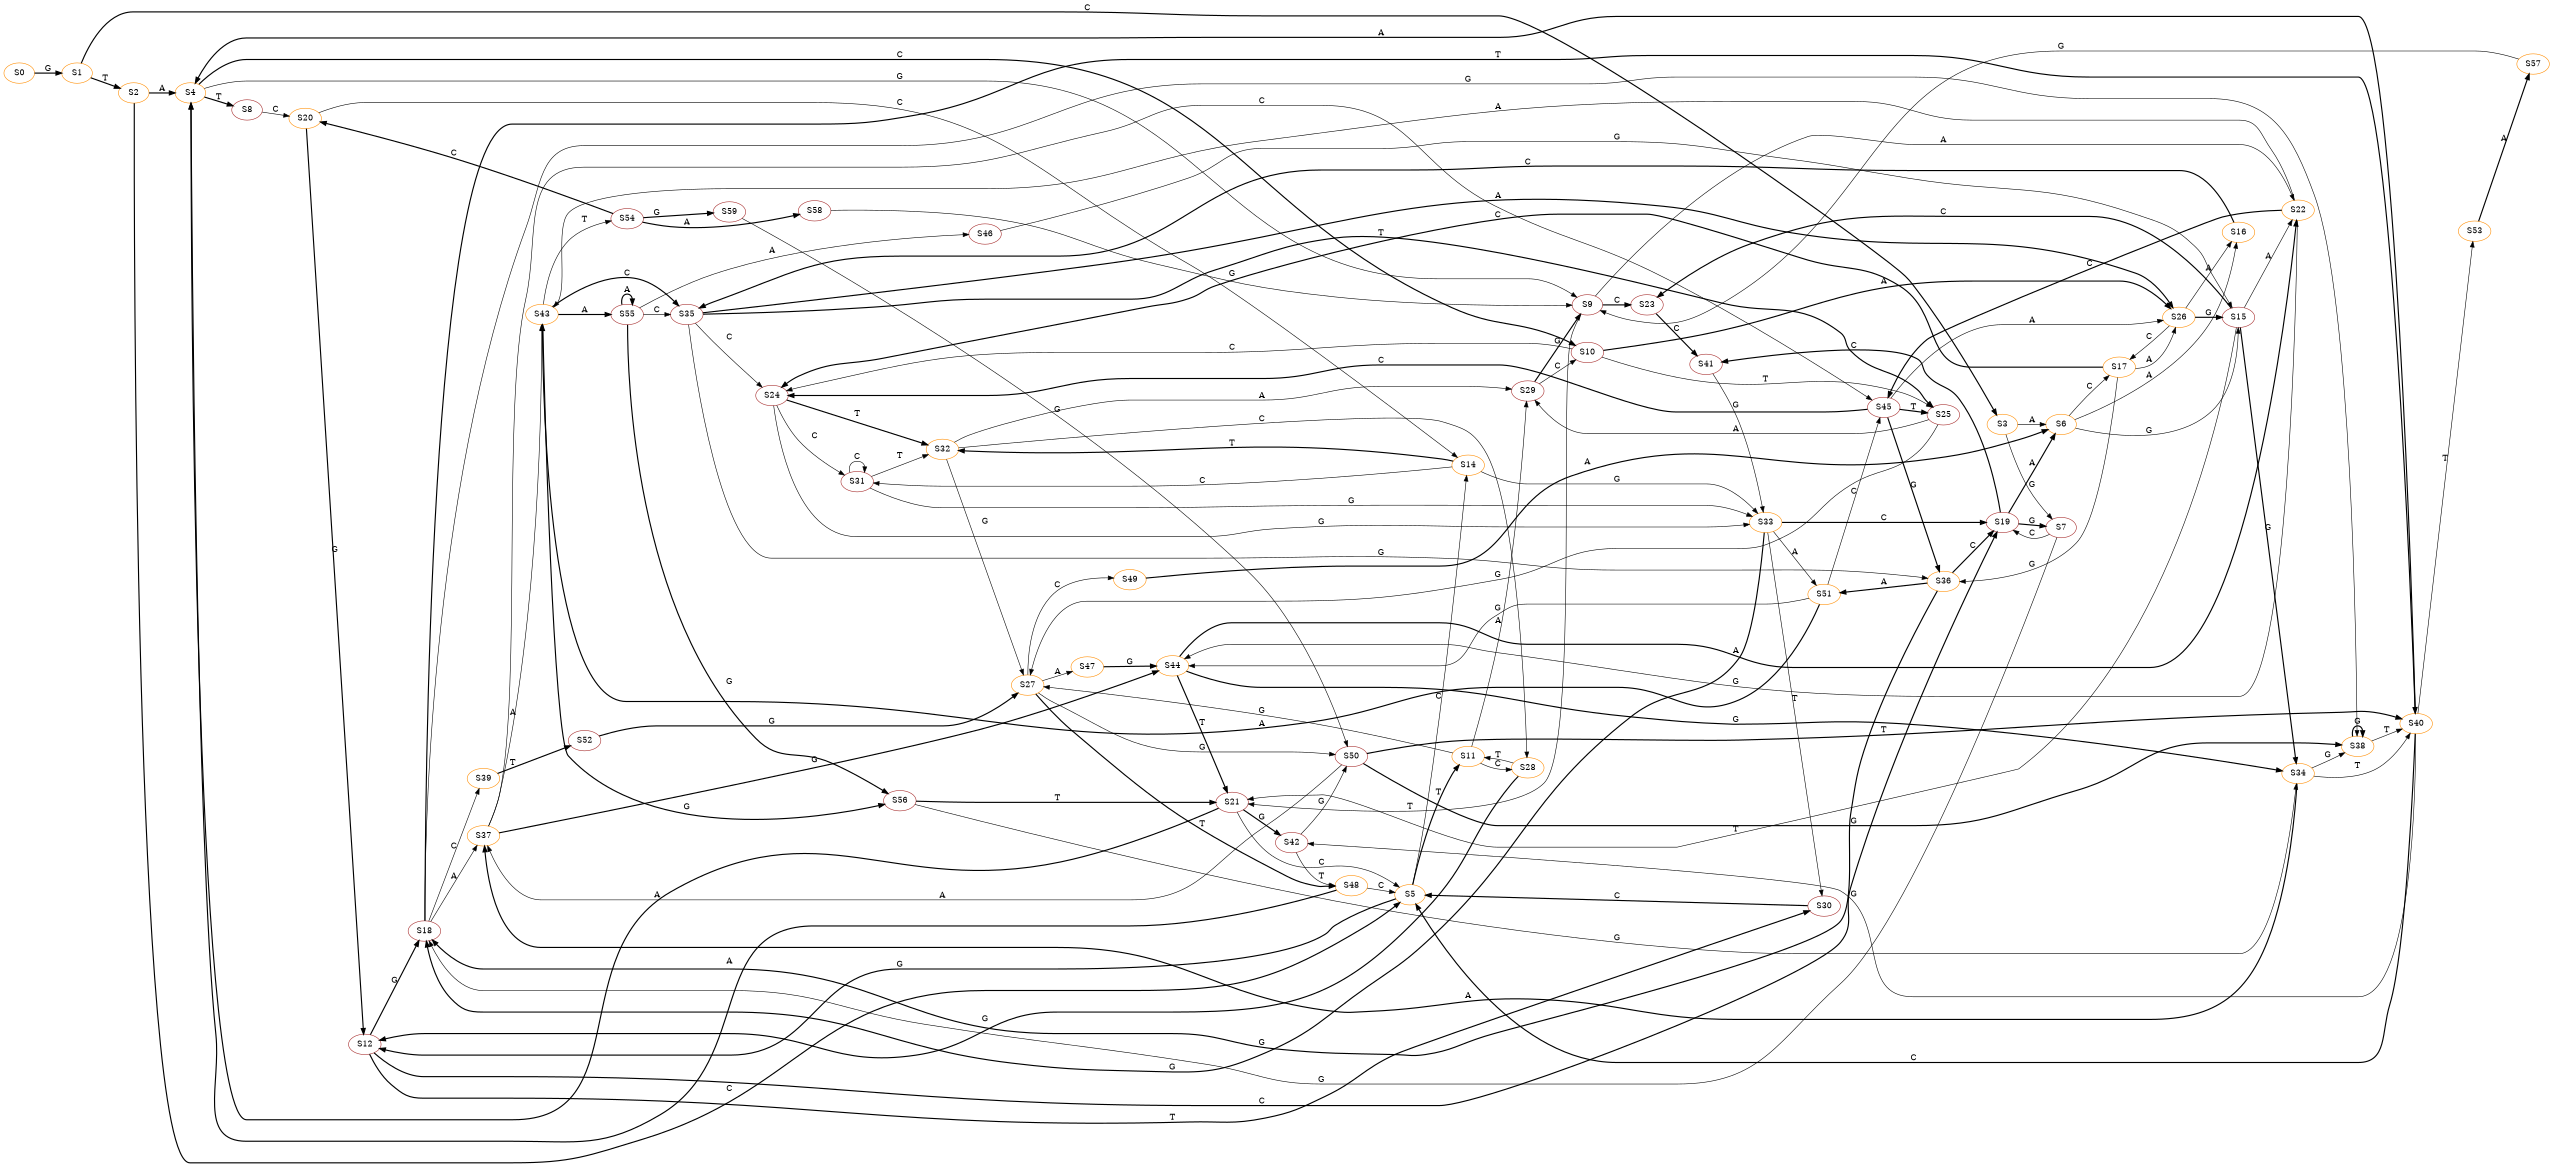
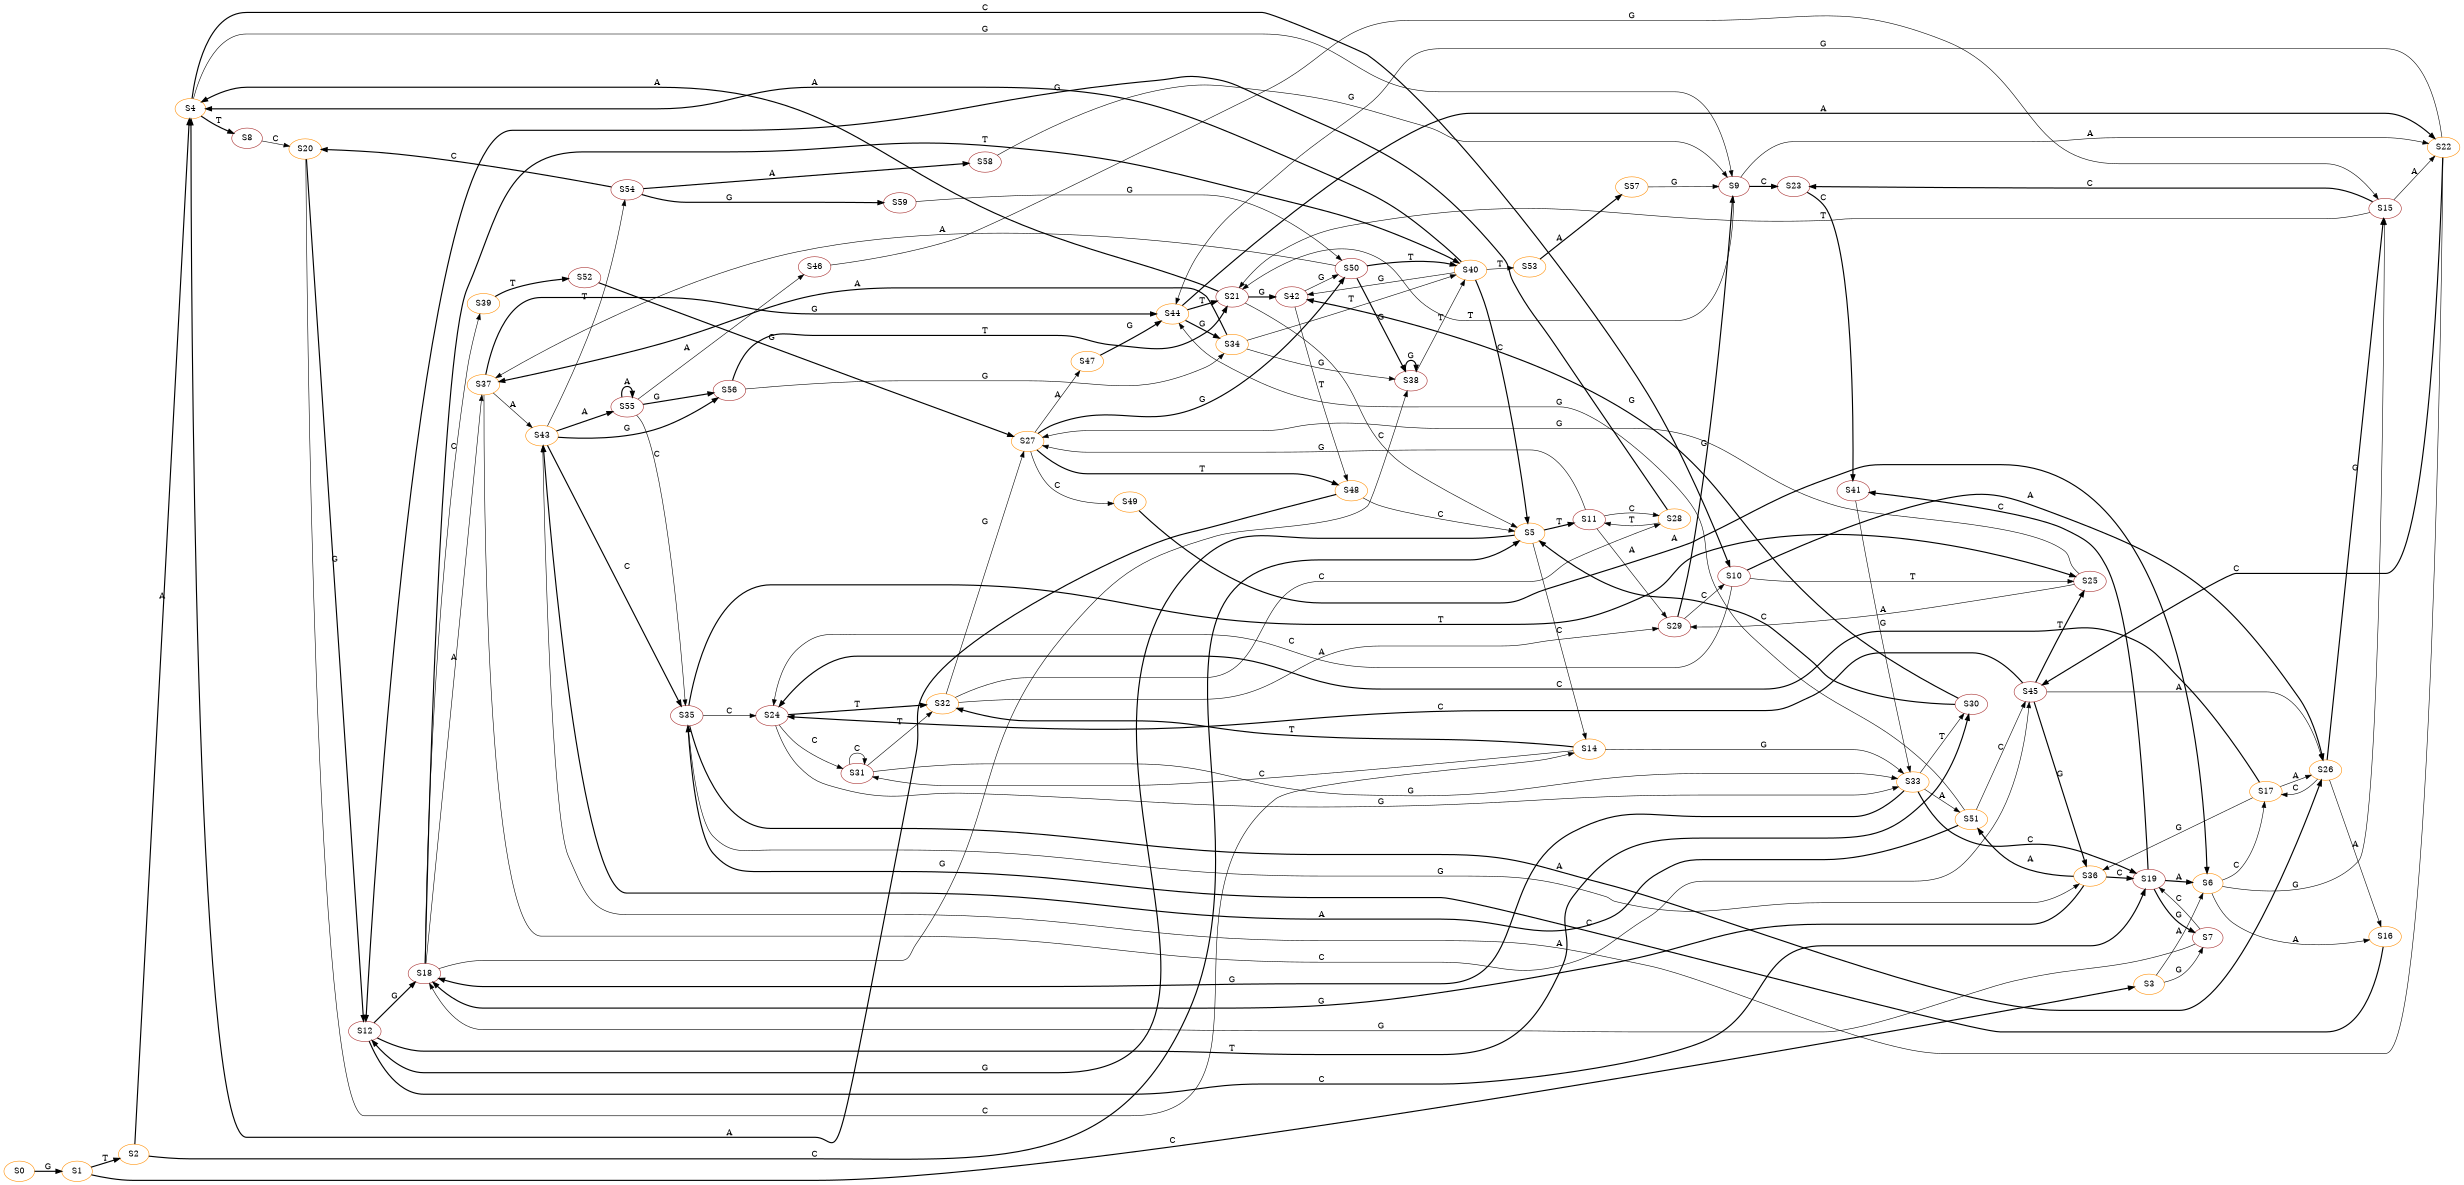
edge "S30" -> "S42": added, label "G"
edge "S15" -> "S34": removed, label "G"
node "S38": color darkorange -> brown
edge "S27" -> "S50": style solid -> bold
node "S11": color darkorange -> brown
